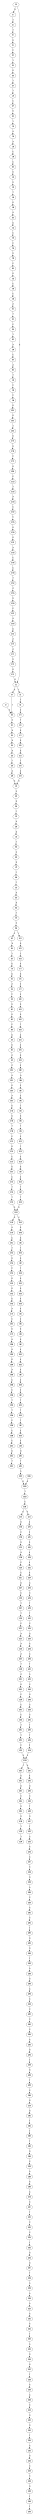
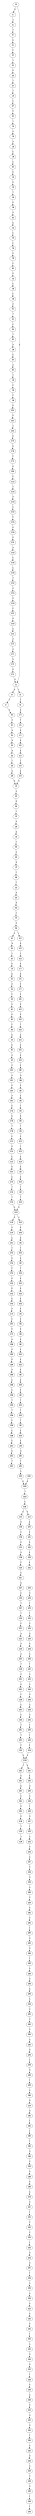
edge "S4" -> "S10": now "S4" -> "S7"
node "S224": removed
